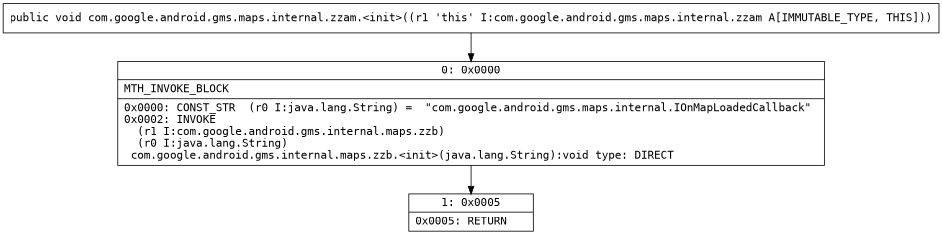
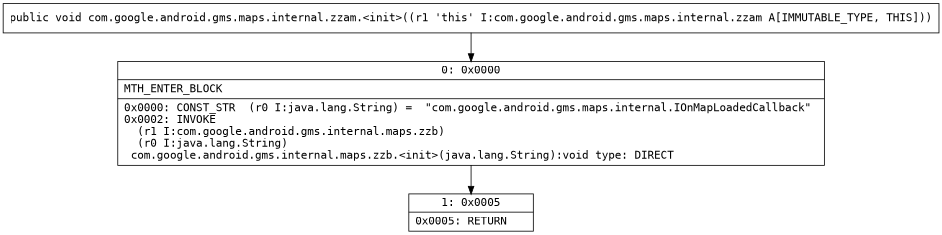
node "0: 0x0000": text "MTH_INVOKE_BLOCK" -> "MTH_ENTER_BLOCK"
